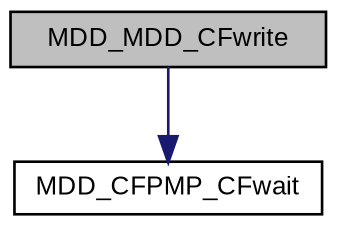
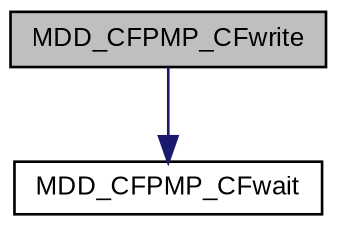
node "MDD_MDD_CFwrite": label "MDD_MDD_CFwrite" -> "MDD_CFPMP_CFwrite"
